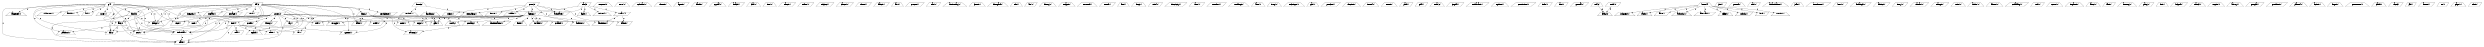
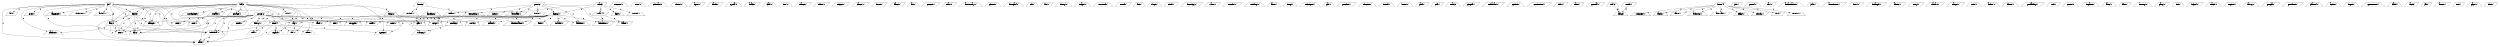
node "integrity(1)": removed
